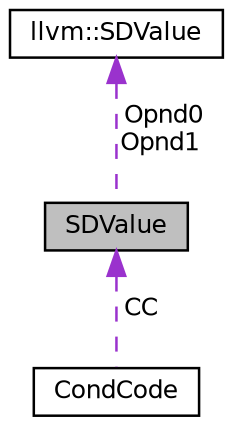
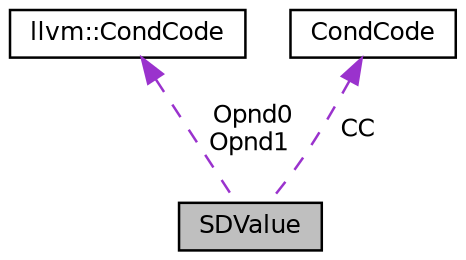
node "llvm::SDValue": label "llvm::SDValue" -> "llvm::CondCode"
edge "CondCode" -> "SDValue": reversed
